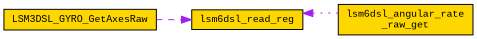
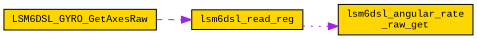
edge "lsm6dsl_angular_rate _raw_get" -> "lsm6dsl_read_reg": reversed
node "LSM3DSL_GYRO_GetAxesRaw": label "LSM3DSL_GYRO_GetAxesRaw" -> "LSM6DSL_GYRO_GetAxesRaw"
